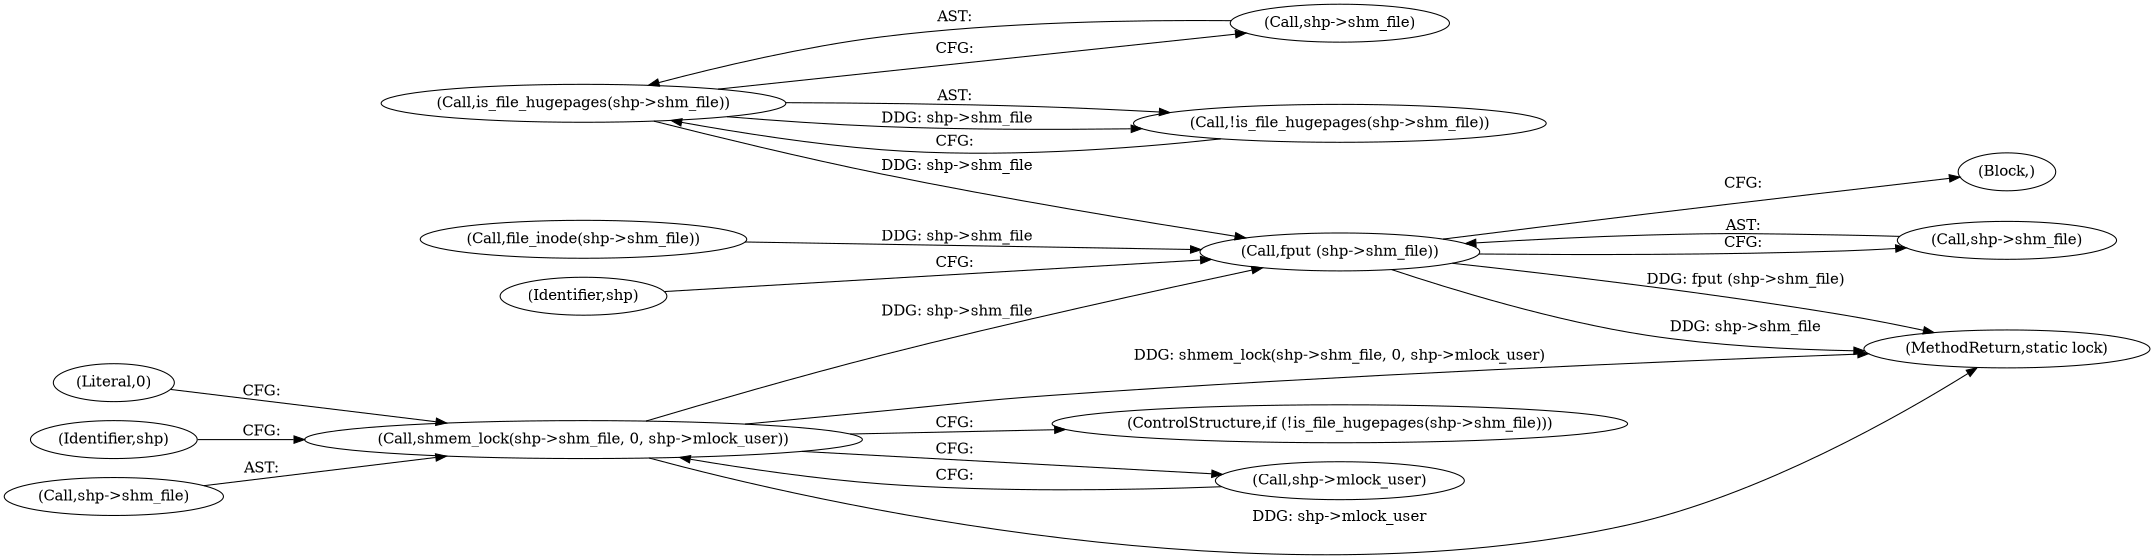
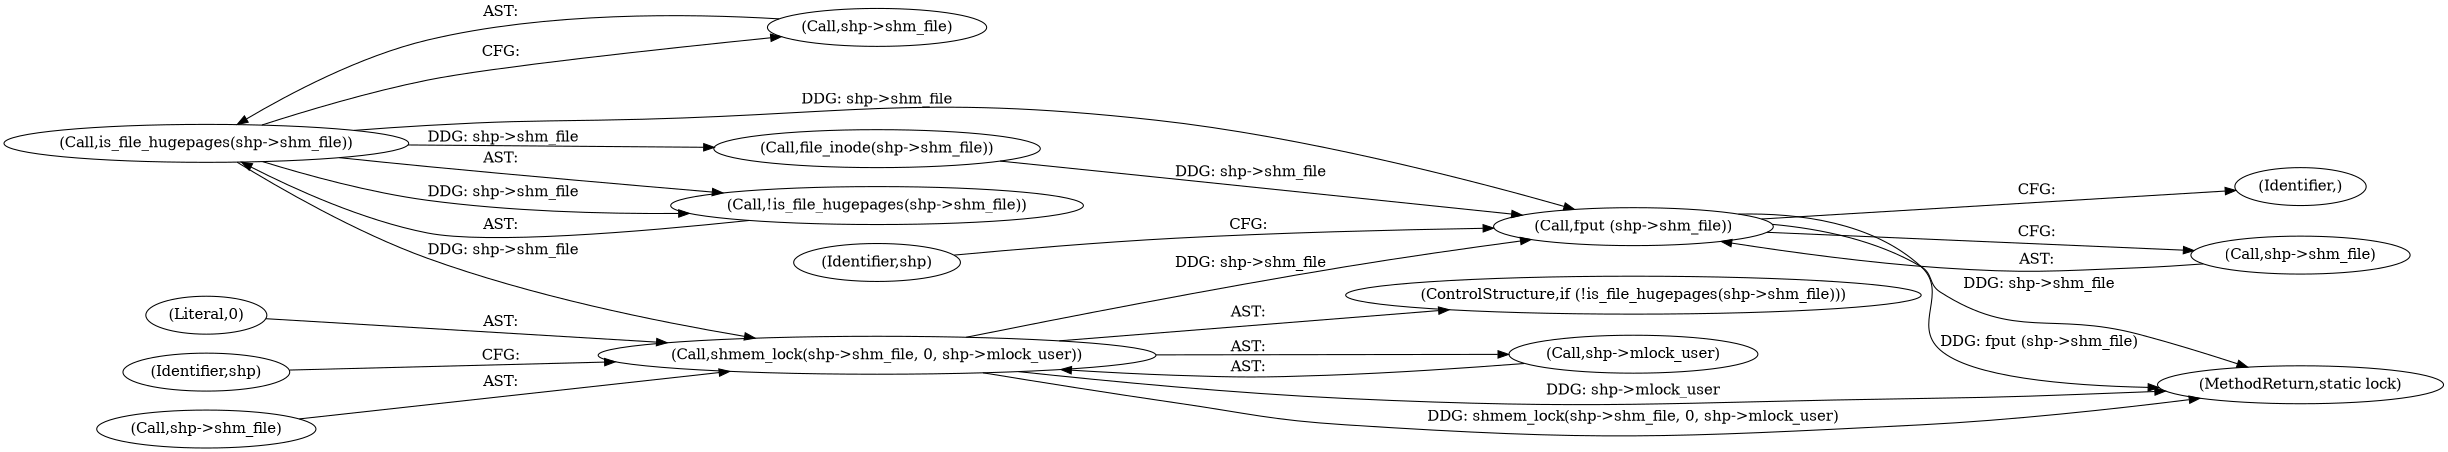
edge "(Call,!is_file_hugepages(shp->shm_file))" -> "(Call,is_file_hugepages(shp->shm_file))": label "CFG: " -> "AST: "
edge "(Call,is_file_hugepages(shp->shm_file))" -> "(Call,file_inode(shp->shm_file))": added, label "DDG: shp->shm_file"
node "(Block,)": label "(Block,)" -> "(Identifier,)"
edge "(Call,is_file_hugepages(shp->shm_file))" -> "(Call,shmem_lock(shp->shm_file, 0, shp->mlock_user))": added, label "DDG: shp->shm_file"
edge "(Literal,0)" -> "(Call,shmem_lock(shp->shm_file, 0, shp->mlock_user))": label "CFG: " -> "AST: "
edge "(Call,shmem_lock(shp->shm_file, 0, shp->mlock_user))" -> "(ControlStructure,if (!is_file_hugepages(shp->shm_file)))": label "CFG: " -> "AST: "
edge "(Call,shmem_lock(shp->shm_file, 0, shp->mlock_user))" -> "(Call,shp->mlock_user)": label "CFG: " -> "AST: "
edge "(Call,shp->mlock_user)" -> "(Call,shmem_lock(shp->shm_file, 0, shp->mlock_user))": label "CFG: " -> "AST: "
